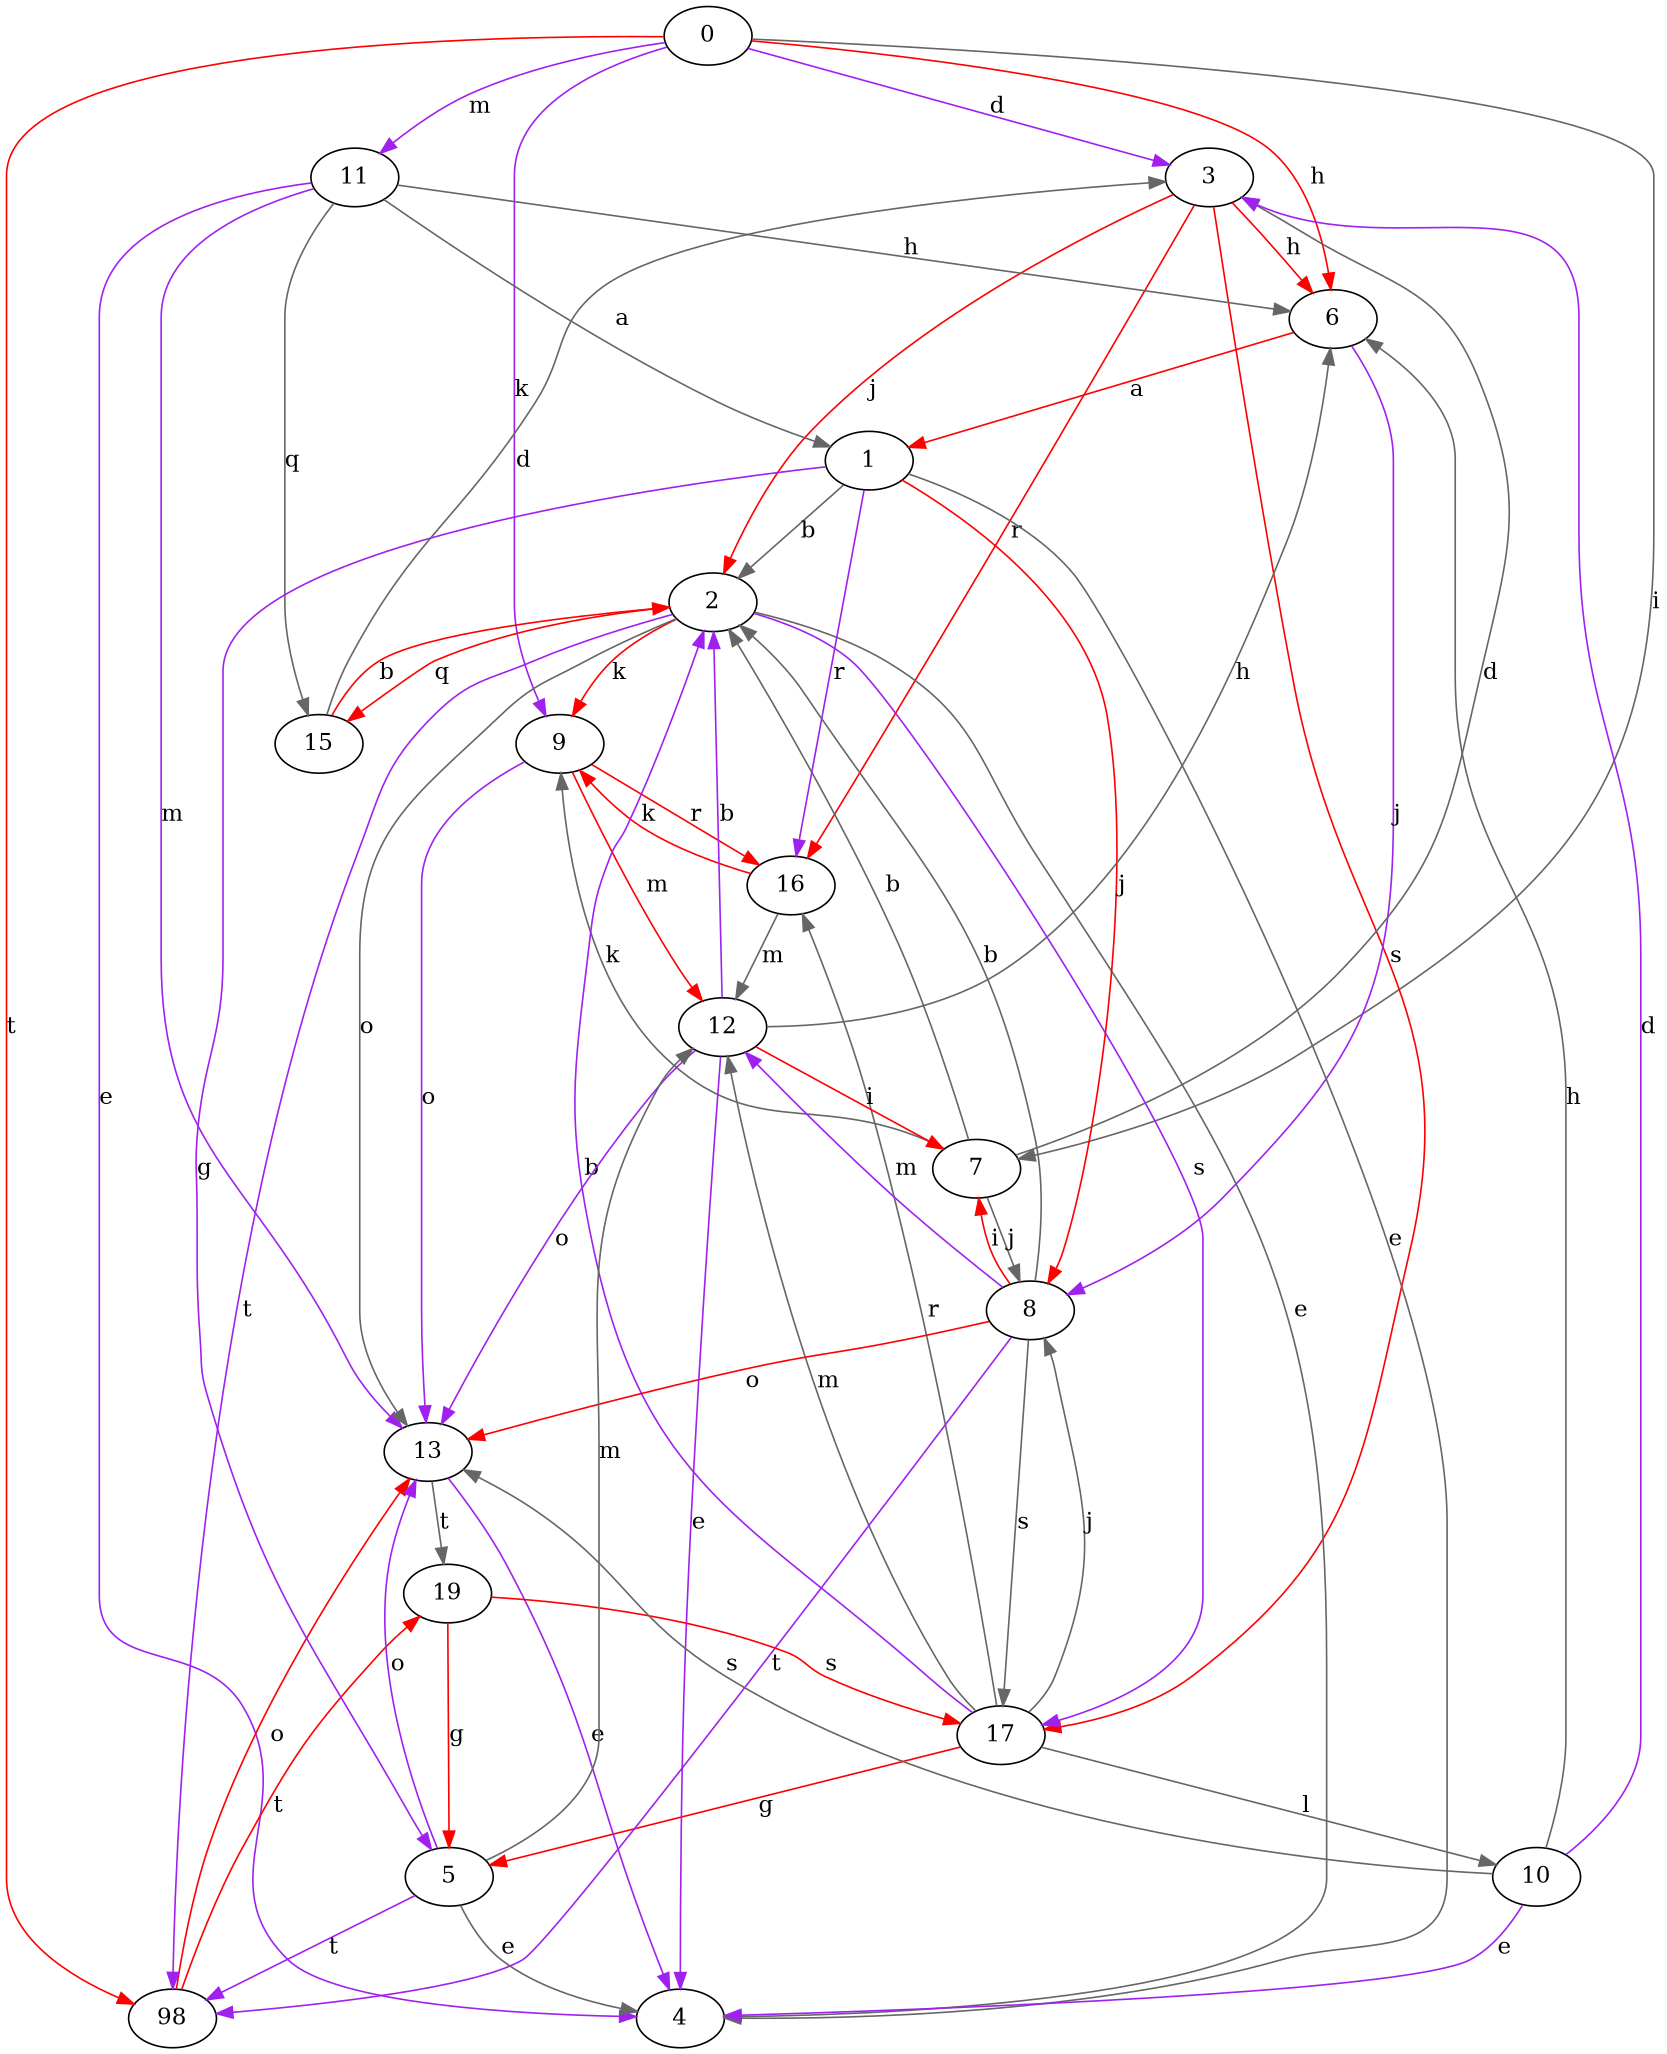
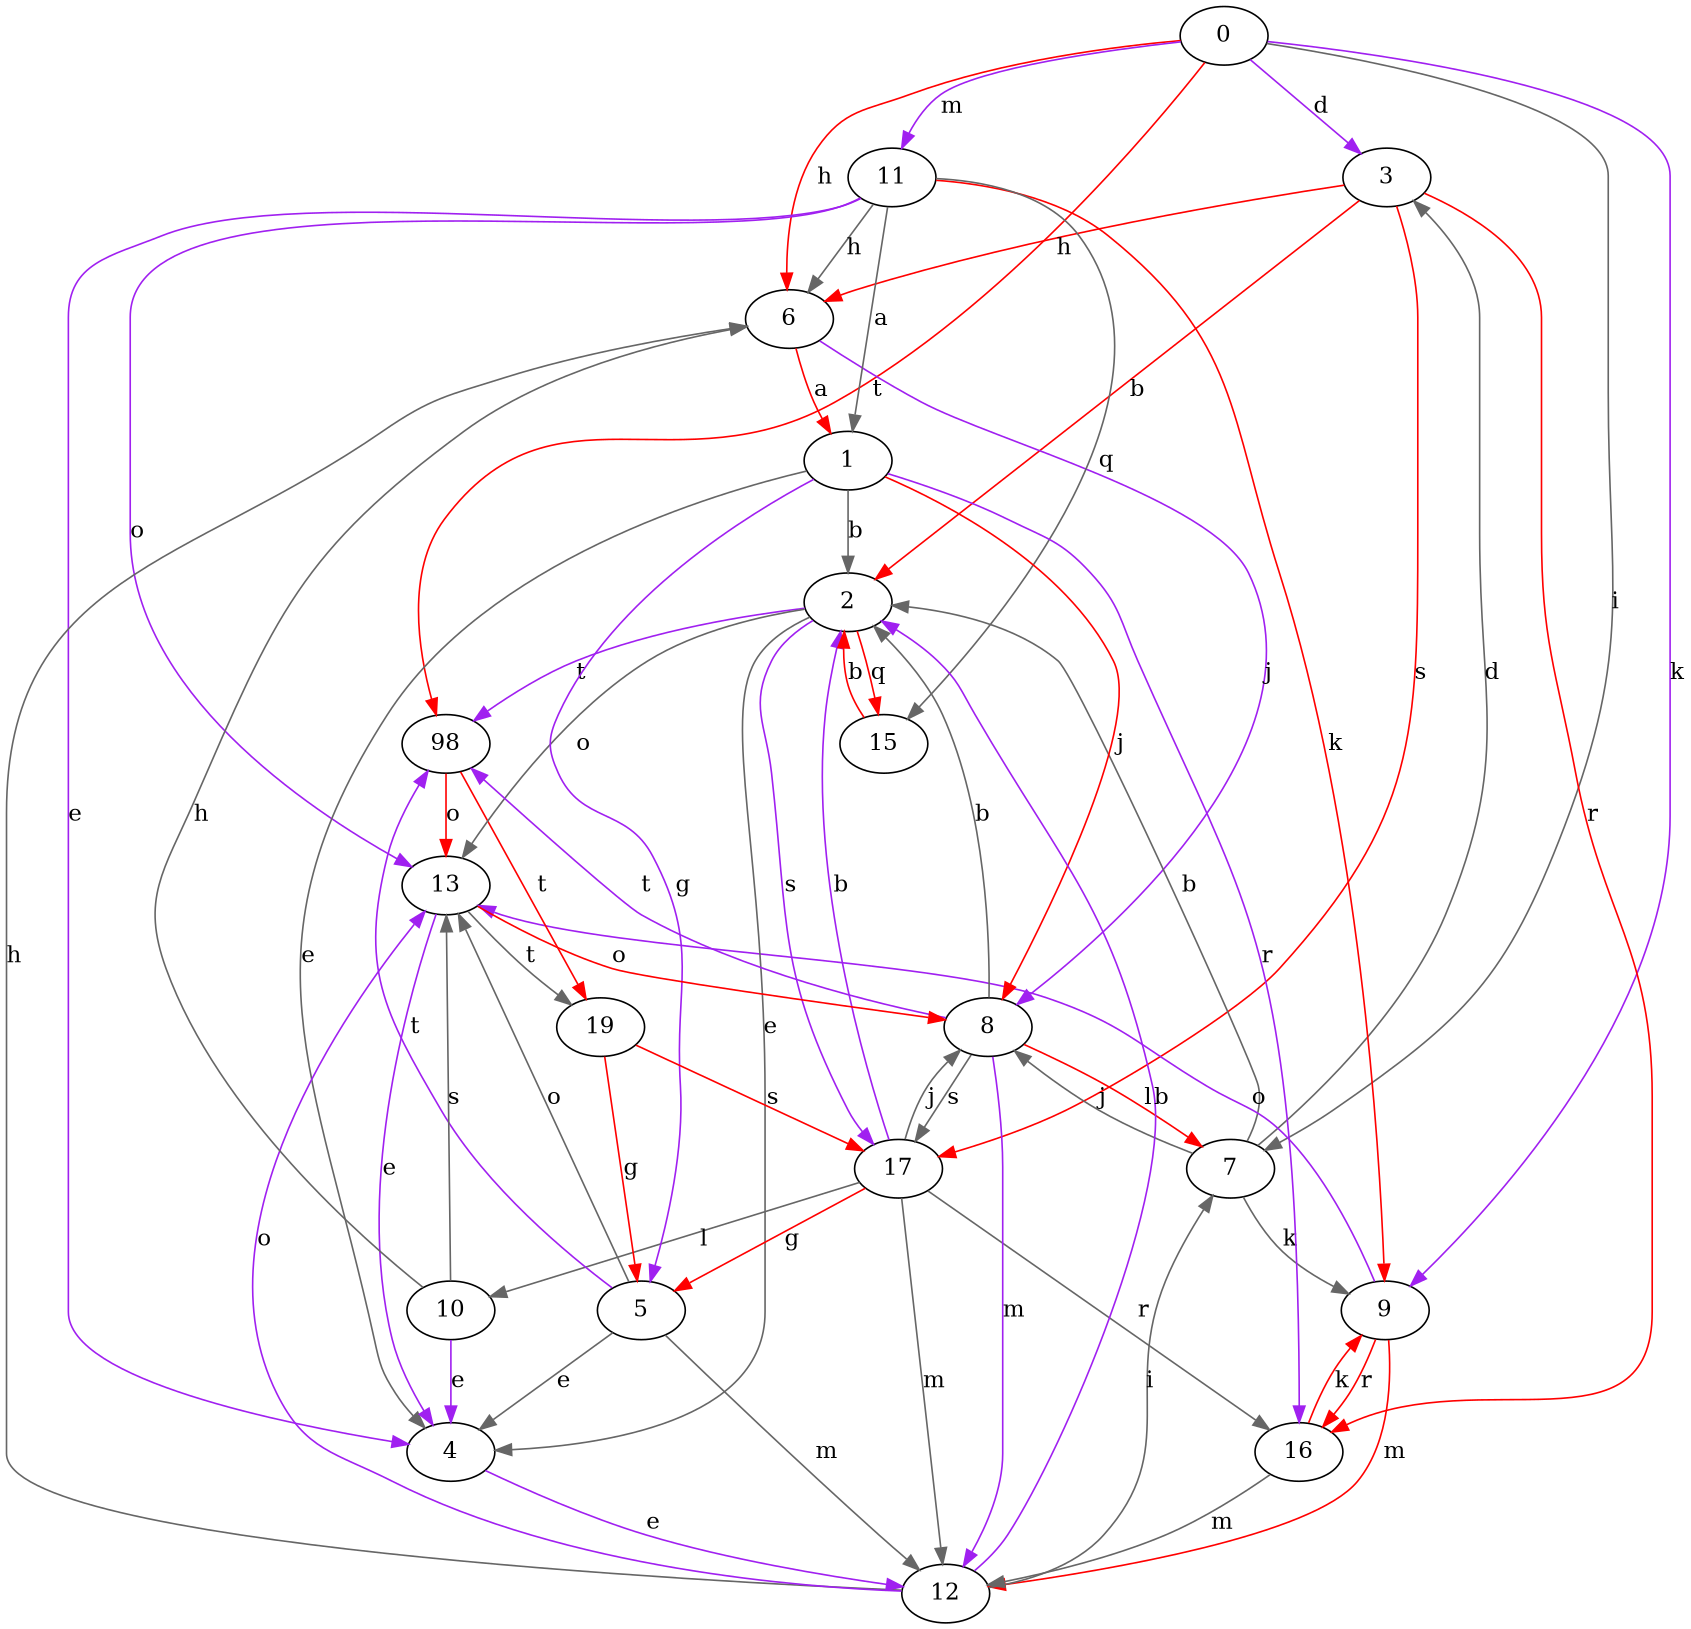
edge "15" -> "3": removed, label "d"
edge "3" -> "2": label "j" -> "b"
edge "2" -> "9": now "11" -> "9"
edge "11" -> "13": label "m" -> "o"
edge "10" -> "3": removed, label "d"
edge "12" -> "7": color red -> gray40
edge "8" -> "7": label "i" -> "l"
edge "8" -> "13": reversed
edge "12" -> "4": reversed
edge "5" -> "13": color purple -> gray40
